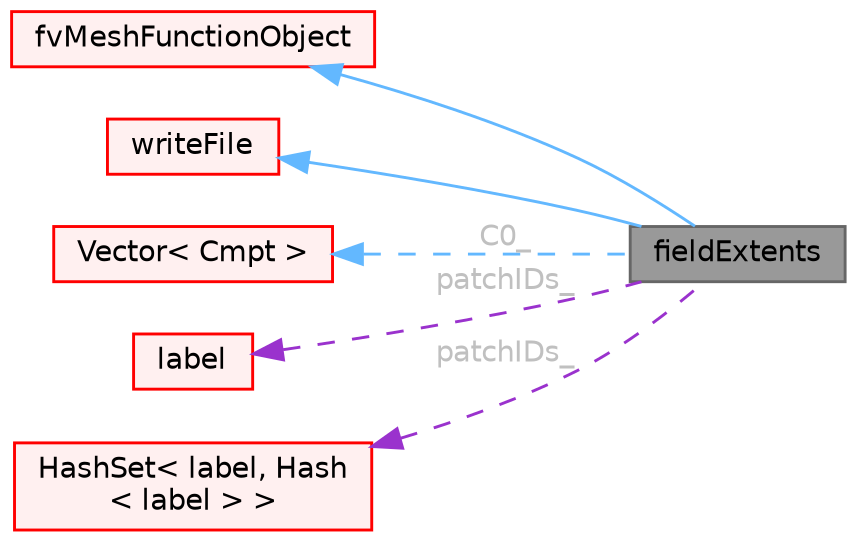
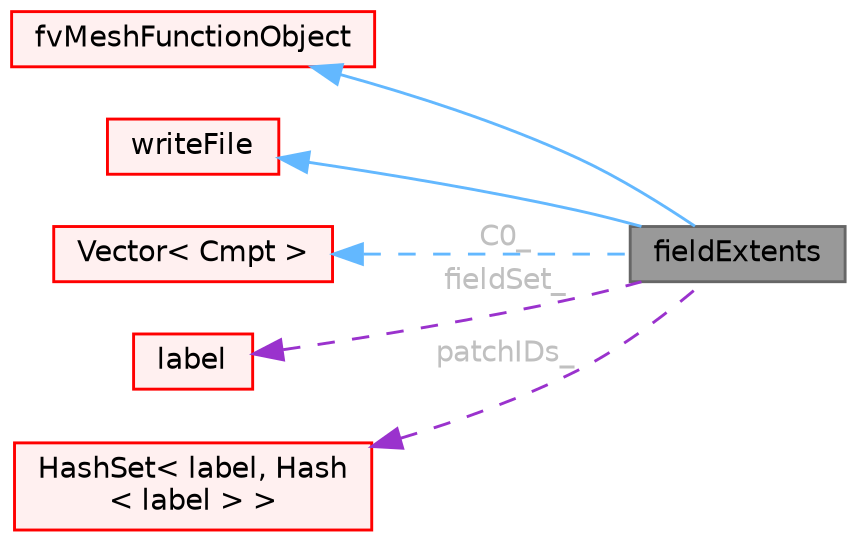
edge "fieldExtents" -> "label": label " patchIDs_" -> " fieldSet_"
